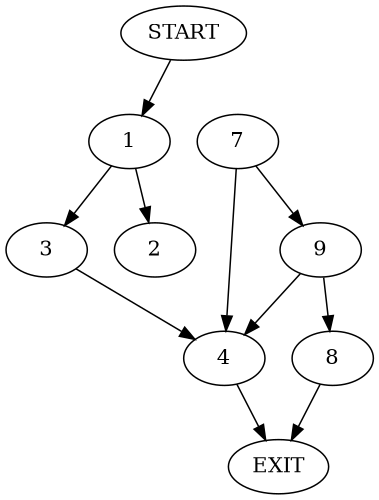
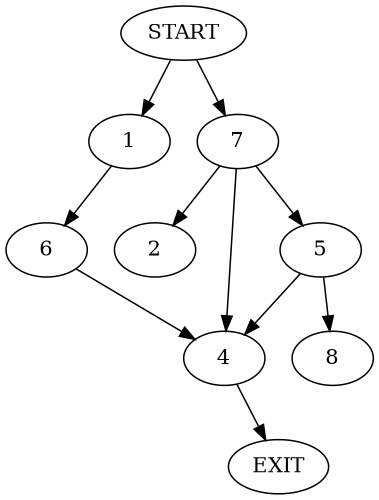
edge "START" -> "7": added
edge "1" -> "2": now "7" -> "2"
node "3": label "3" -> "6"
node "9": label "9" -> "5"
edge "8" -> "EXIT": removed
